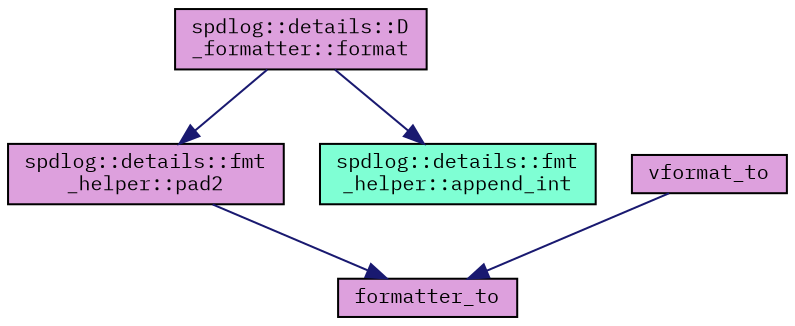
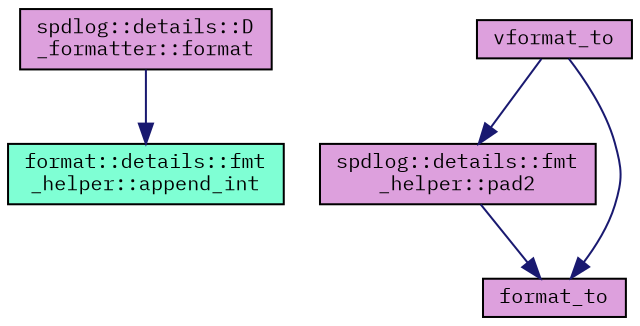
edge "spdlog::details::D _formatter::format" -> "spdlog::details::fmt _helper::pad2": now "vformat_to" -> "spdlog::details::fmt _helper::pad2"
node "spdlog::details::fmt _helper::append_int": label "spdlog::details::fmt _helper::append_int" -> "format::details::fmt _helper::append_int"
node "formatter_to": label "formatter_to" -> "format_to"
